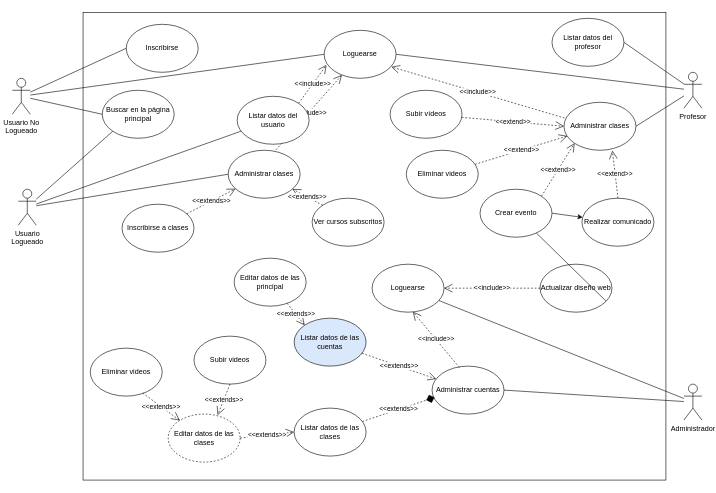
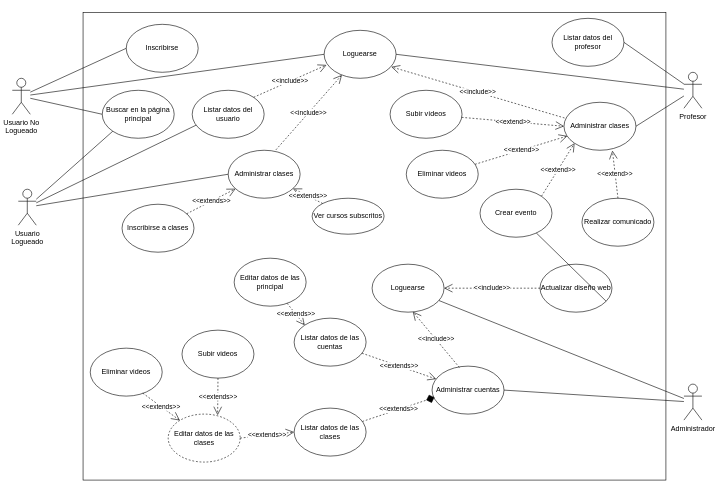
node "Listar datos del usuario": moved (273, 120) -> (228, 114)
edge "Crear evento" -> "Realizar comunicado": removed
node "Ver cursos subscritos": size 72x48 -> 72x36
node "Listar datos de las cuentas": fillcolor #dae8fc -> #ffffff
node "Subir videos": moved (230, 360) -> (218, 354)
